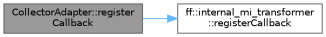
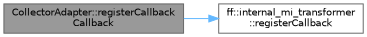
node "CollectorAdapter::register Callback": label "CollectorAdapter::register Callback" -> "CollectorAdapter::registerCallback Callback"
